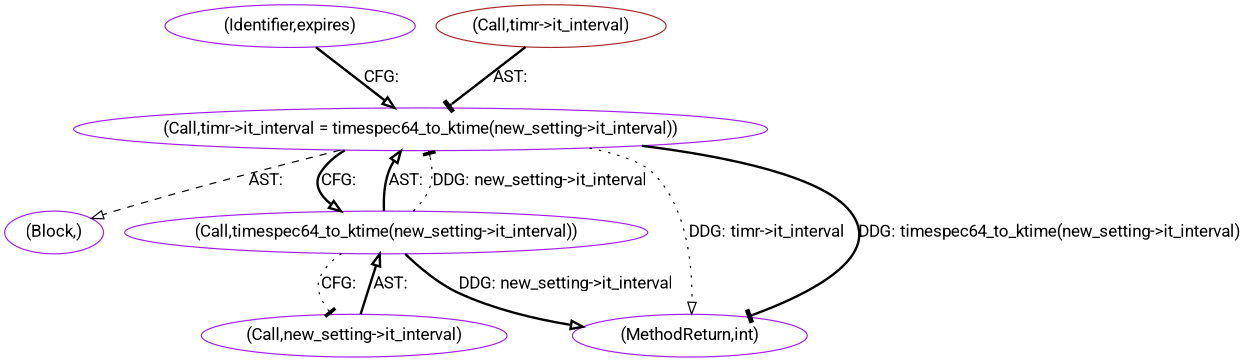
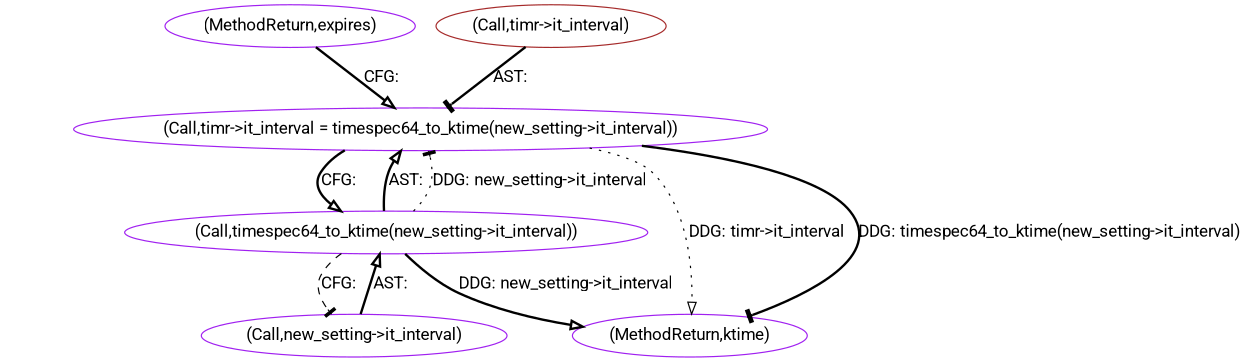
node "(Identifier,expires)": label "(Identifier,expires)" -> "(MethodReturn,expires)"
node "(Block,)": removed
edge "(Call,timespec64_to_ktime(new_setting->it_interval))" -> "(Call,new_setting->it_interval)": style dotted -> dashed
node "(MethodReturn,int)": label "(MethodReturn,int)" -> "(MethodReturn,ktime)"
